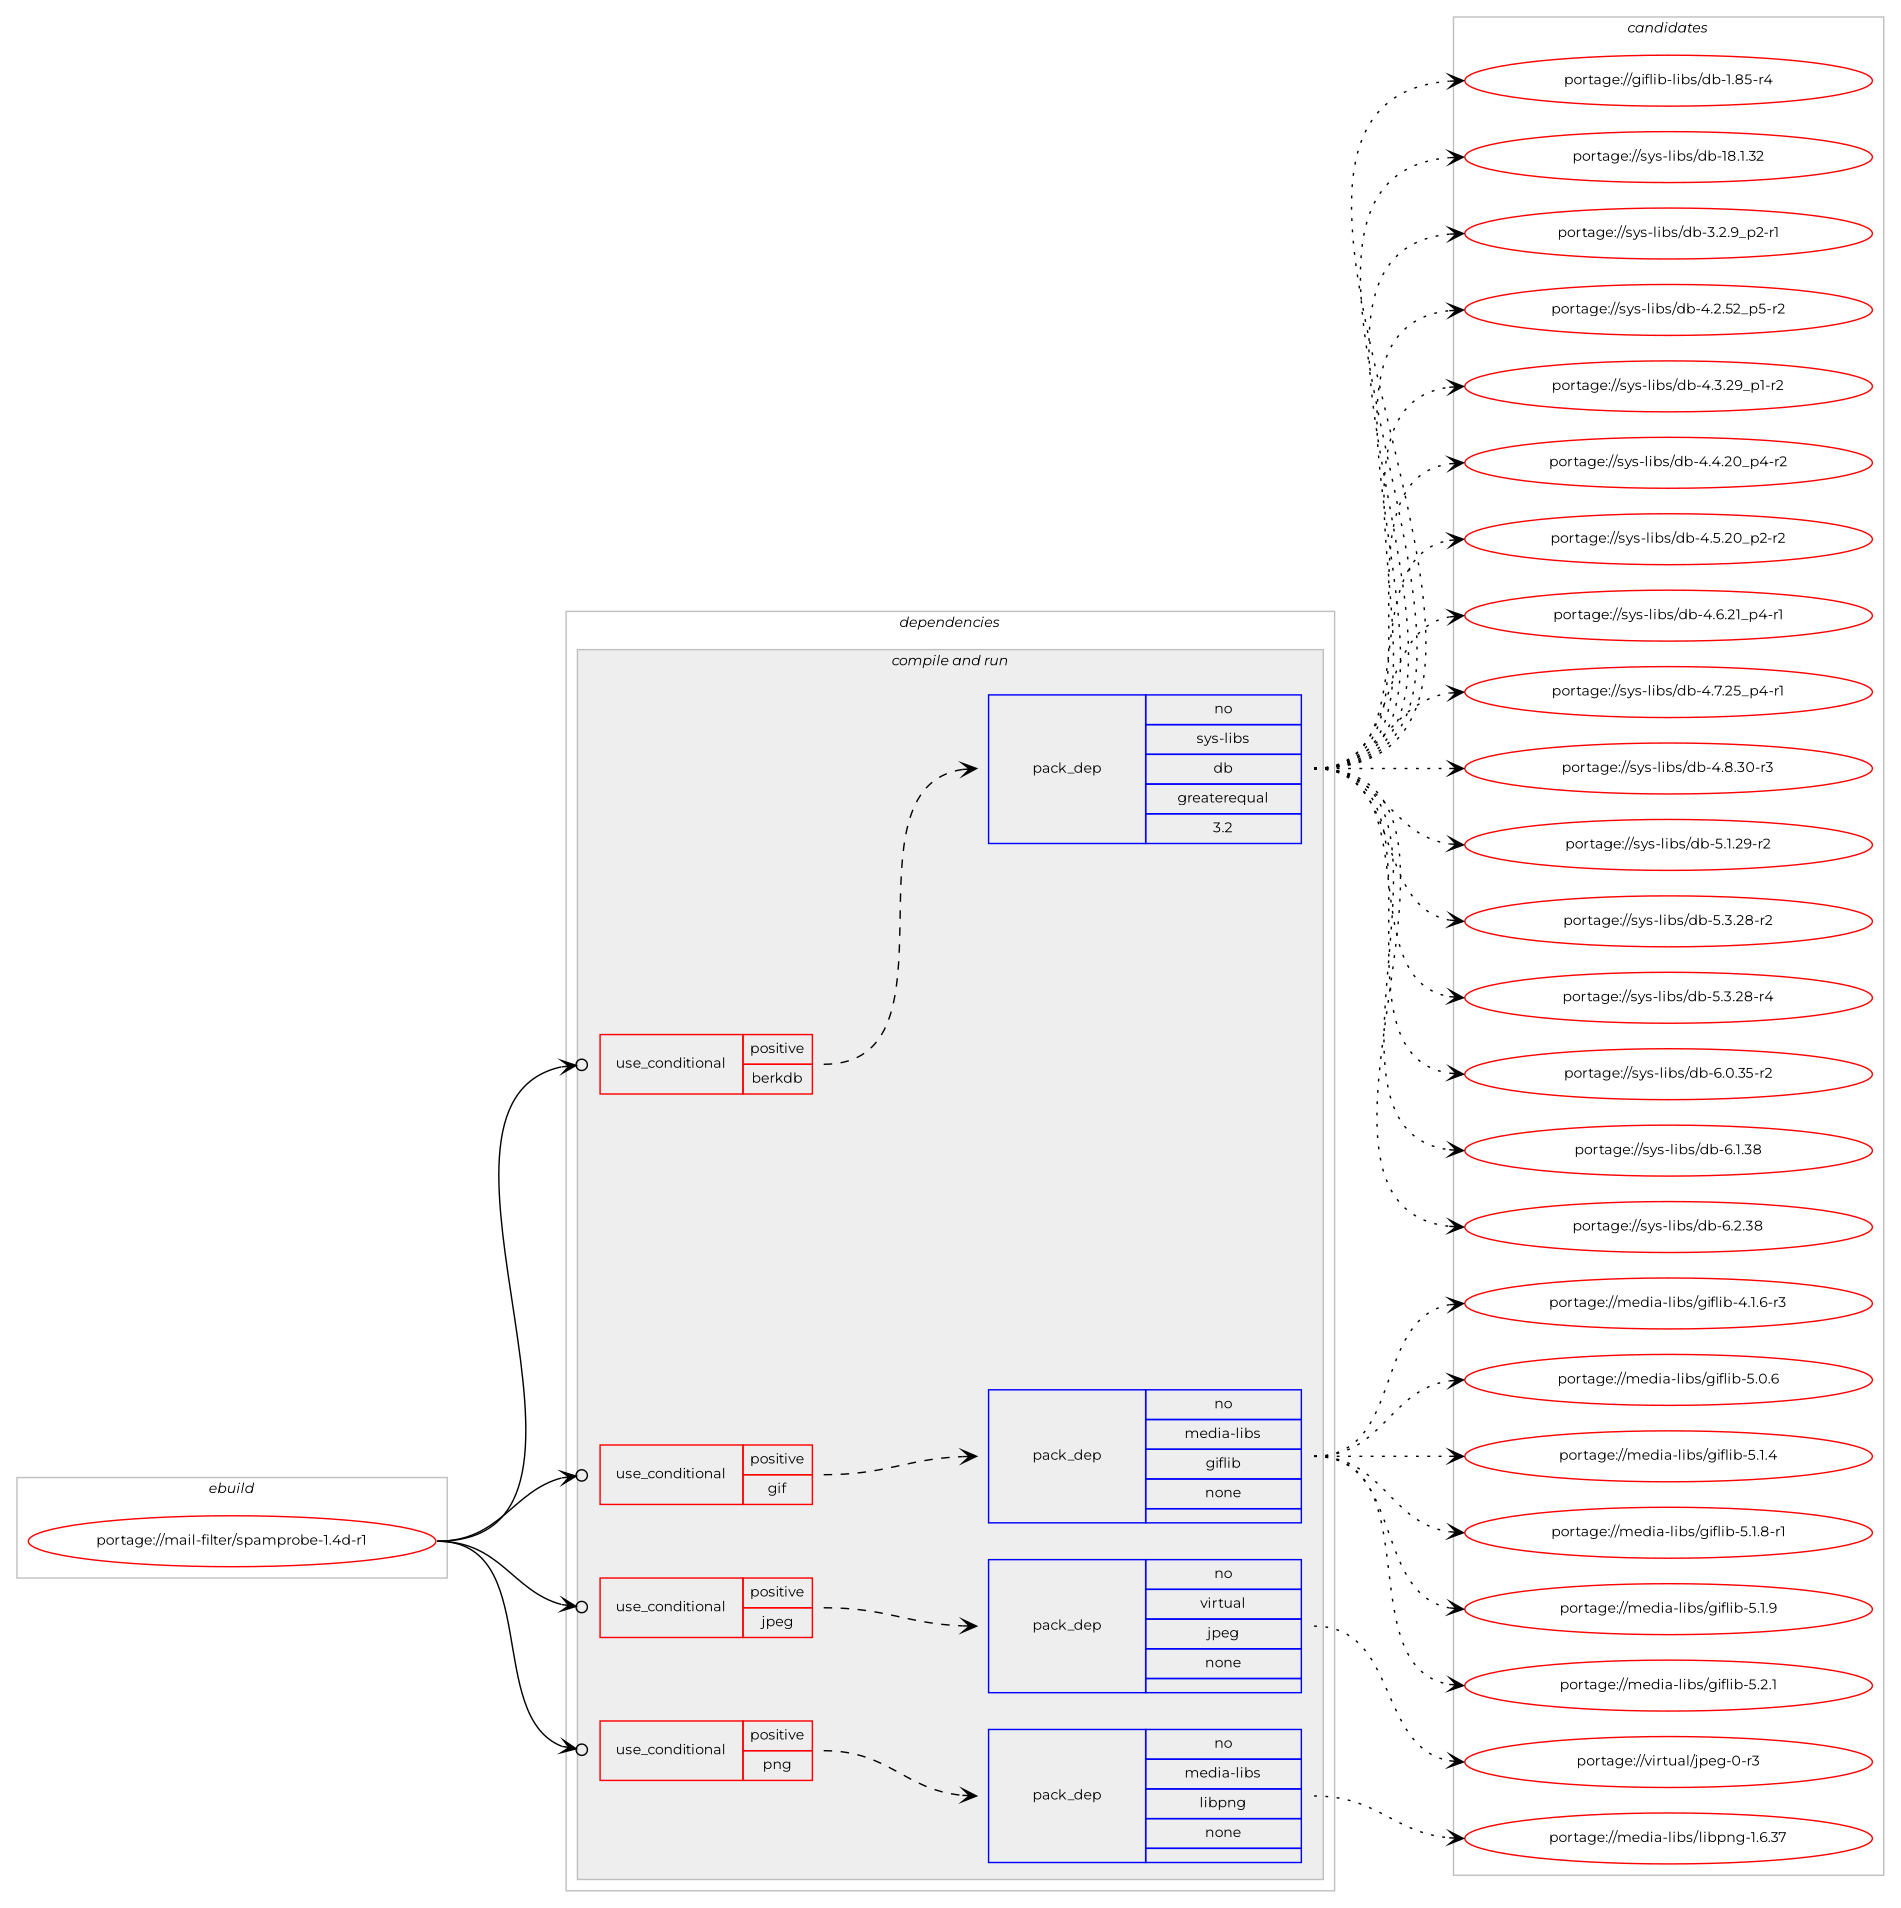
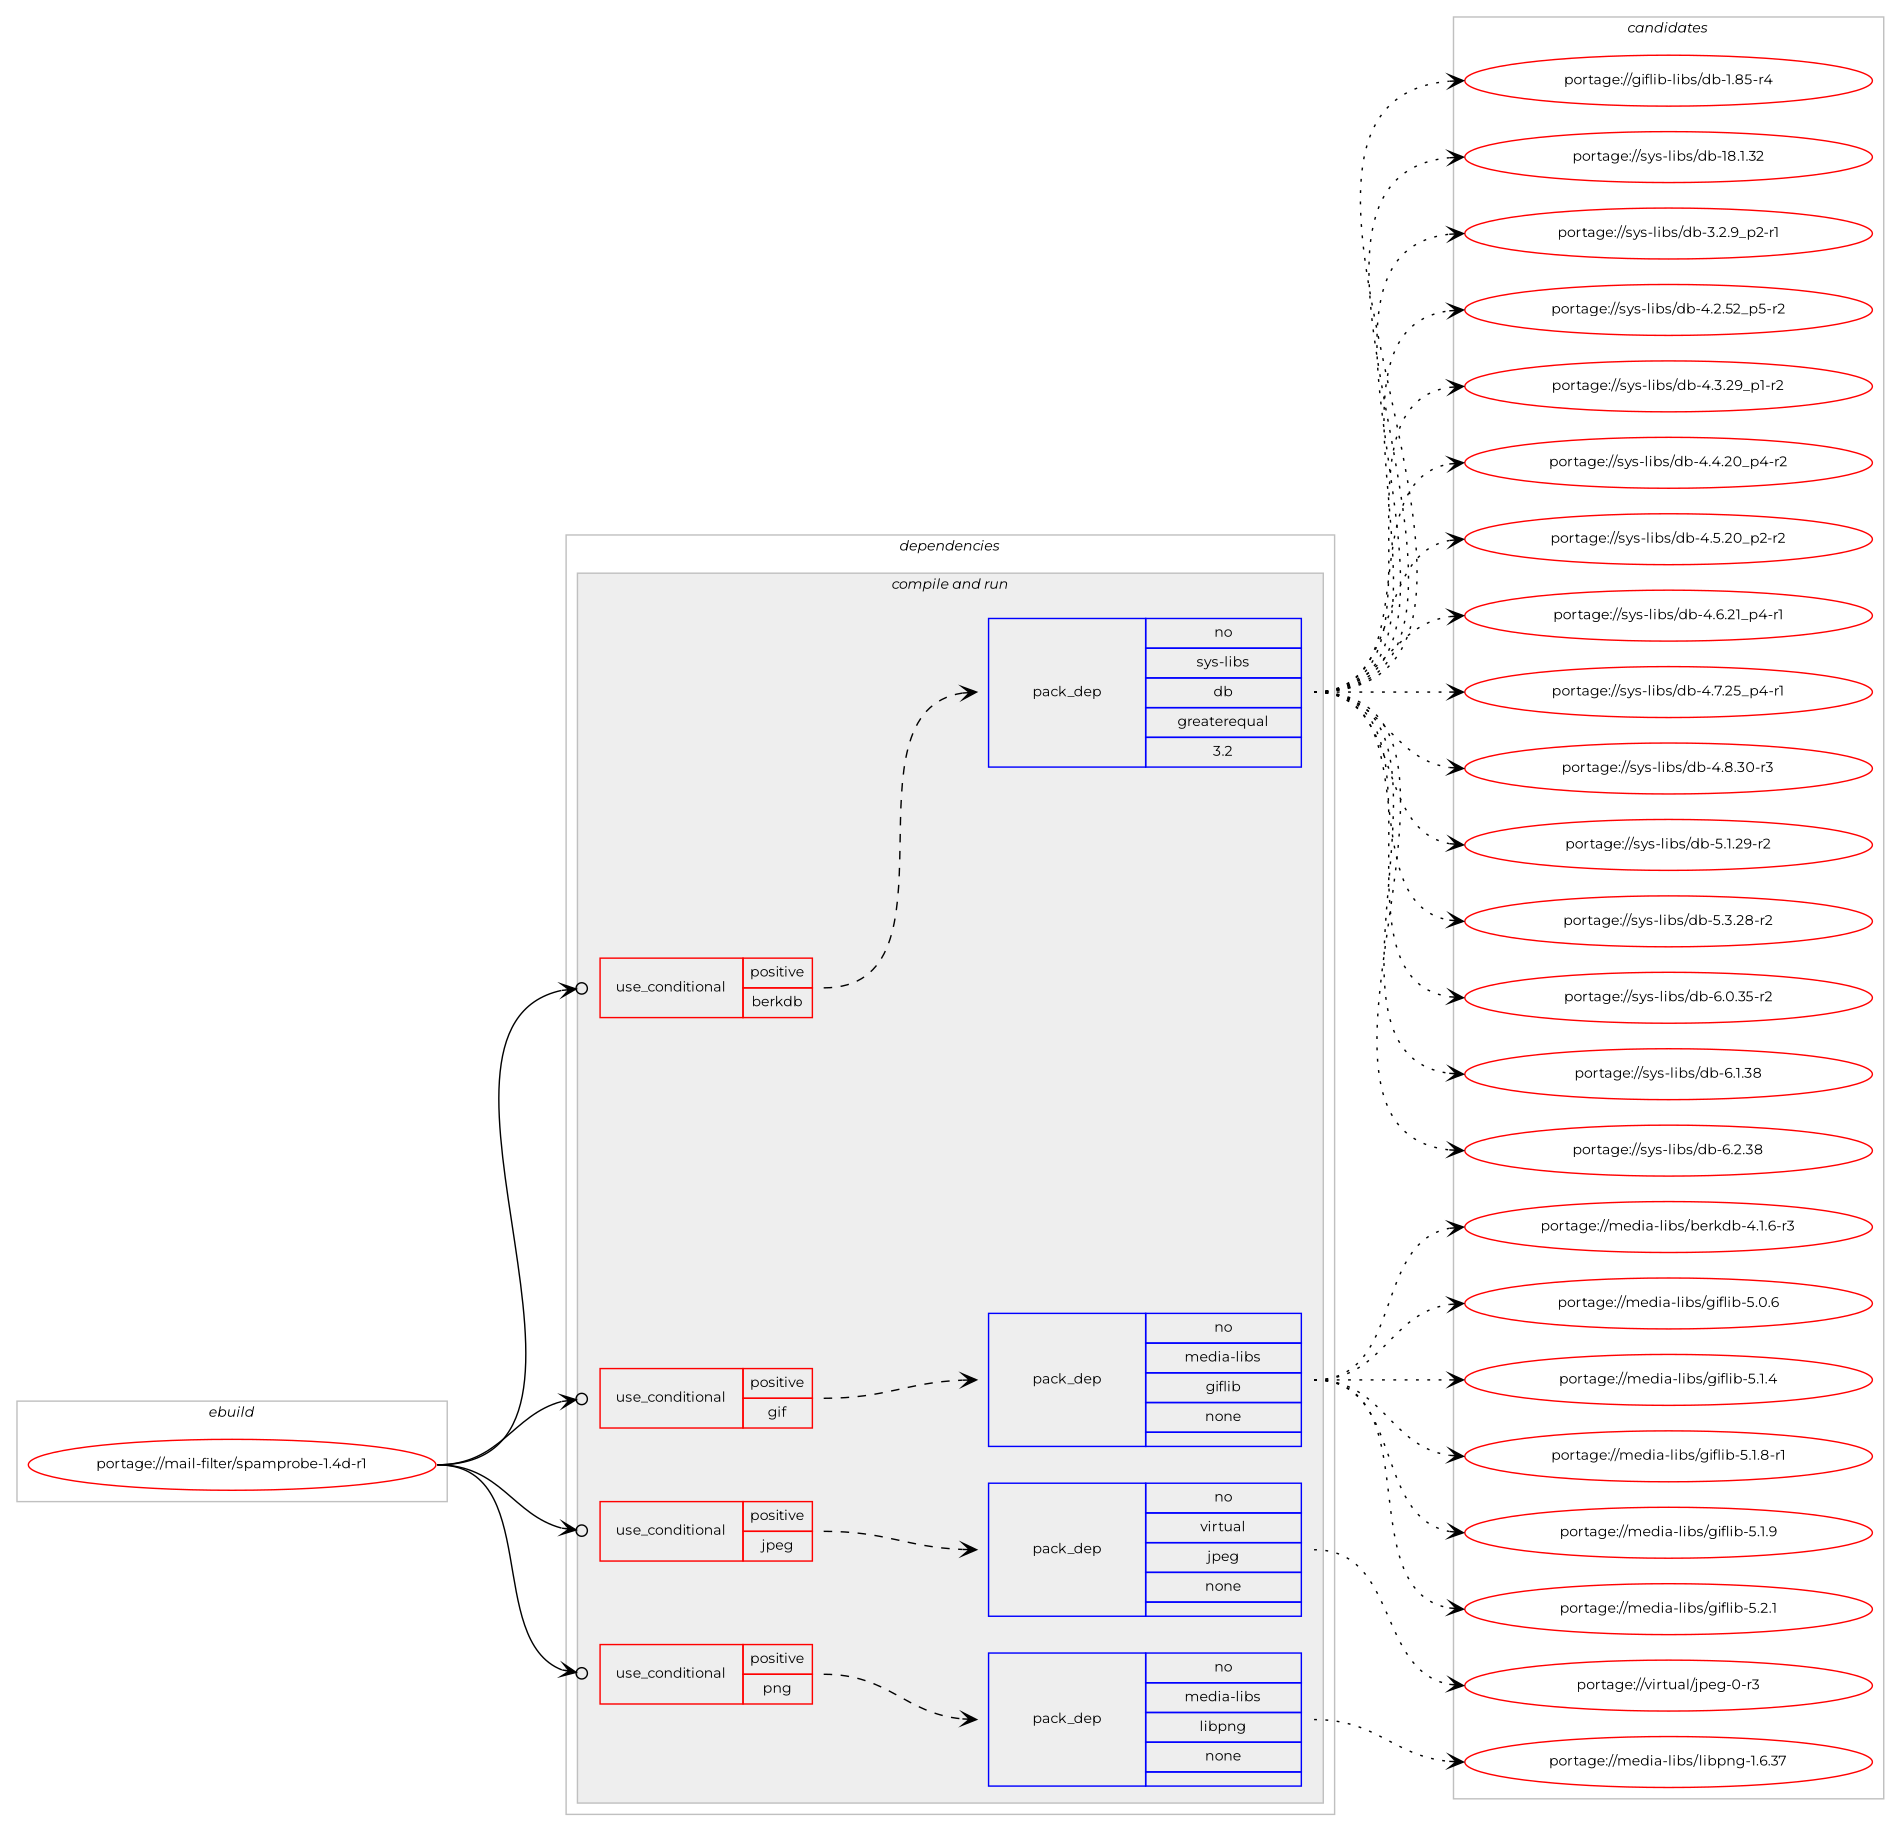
node "portage://sys-libs/db-5.3.28-r4": removed
node "portage://media-libs/giflib-4.1.6-r3": label "portage://media-libs/giflib-4.1.6-r3" -> "portage://media-libs/berkdb-4.1.6-r3"
